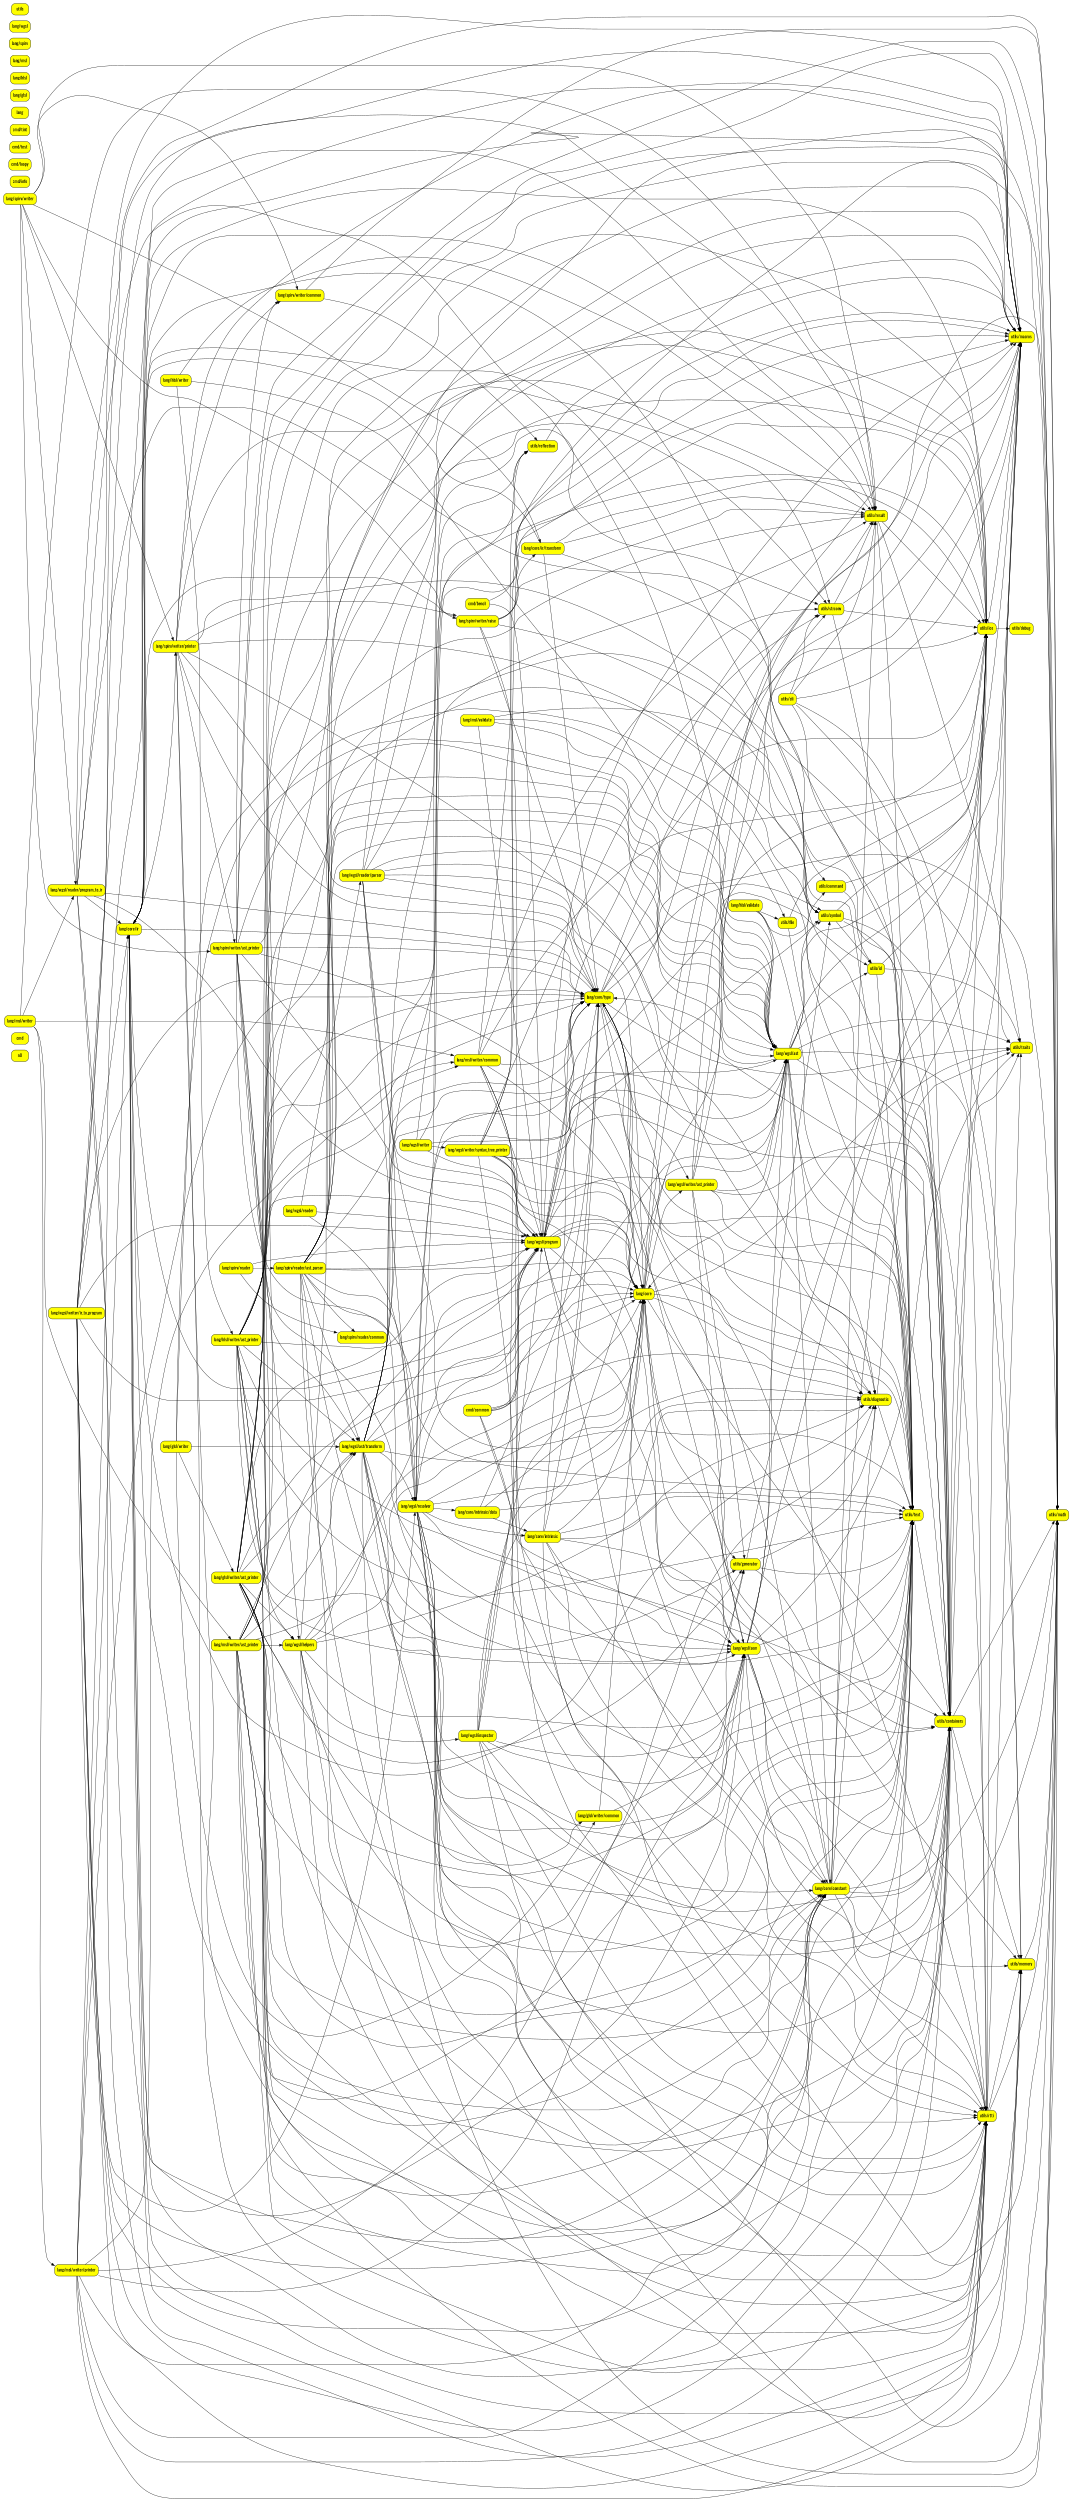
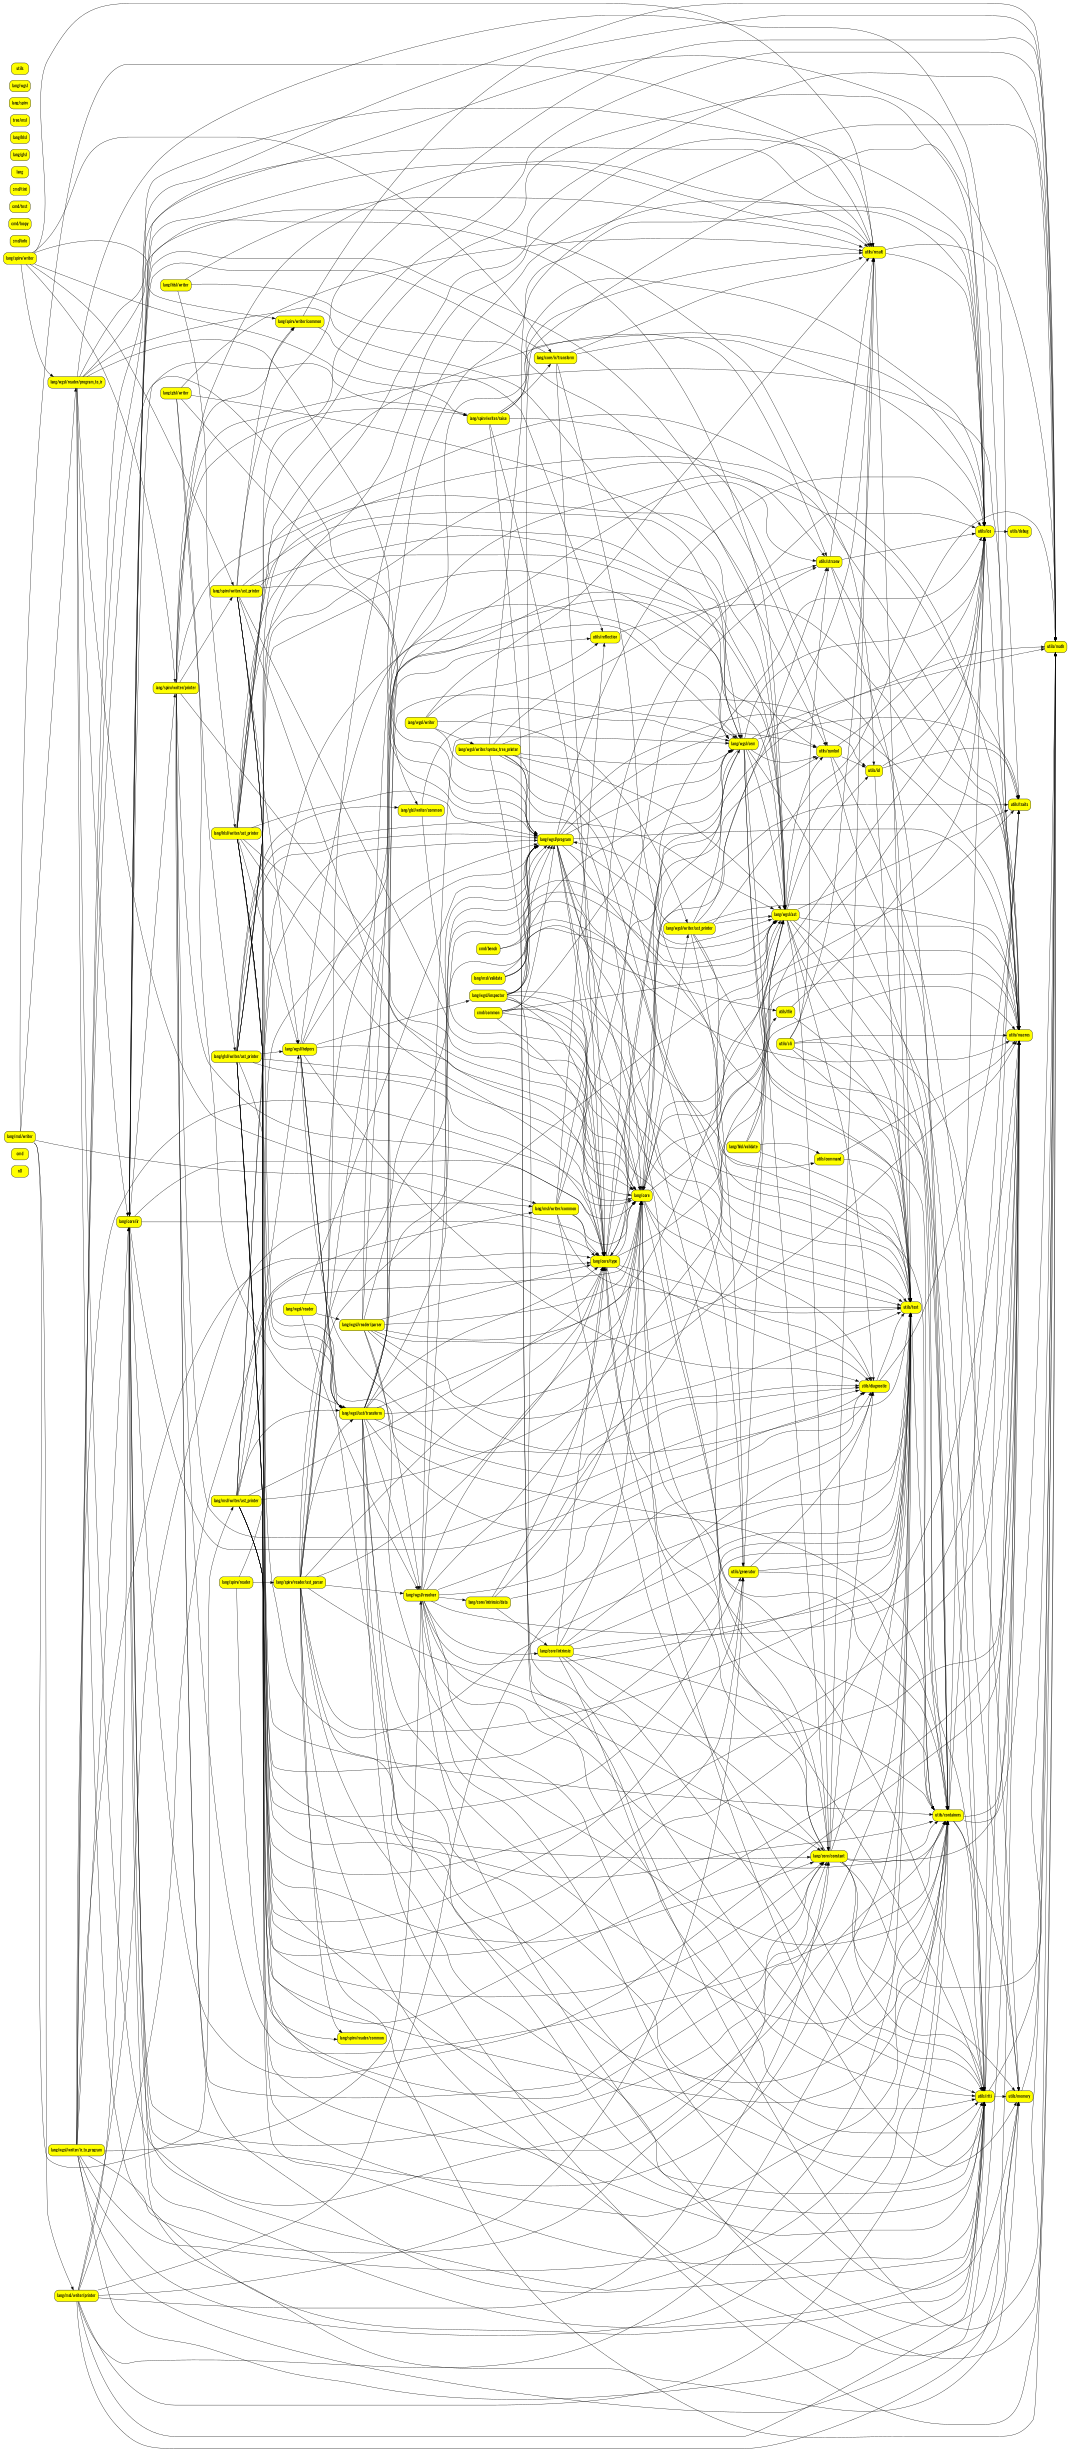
node "lang/msl": label "lang/msl" -> "tree/msl"
edge "lang/wgsl/ast" -> "lang/core/type": removed
edge "lang/msl/writer/common" -> "lang/wgsl/program": now "lang/wgsl/reader/parser" -> "lang/wgsl/program"
